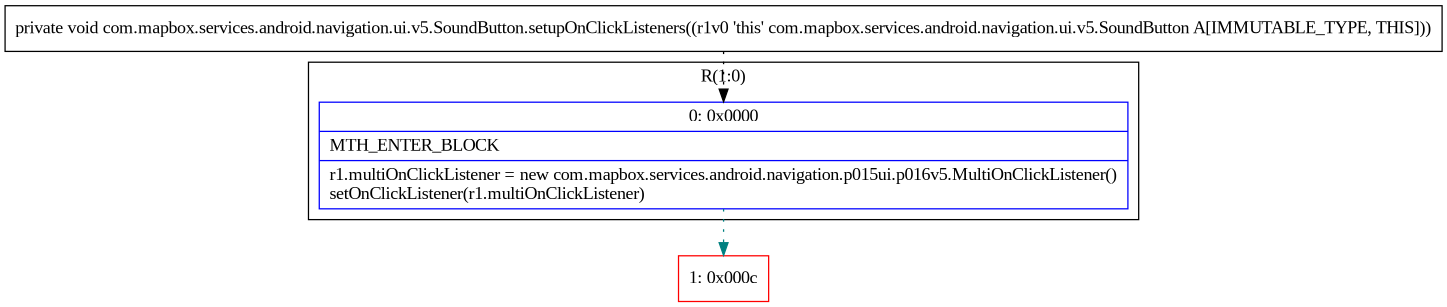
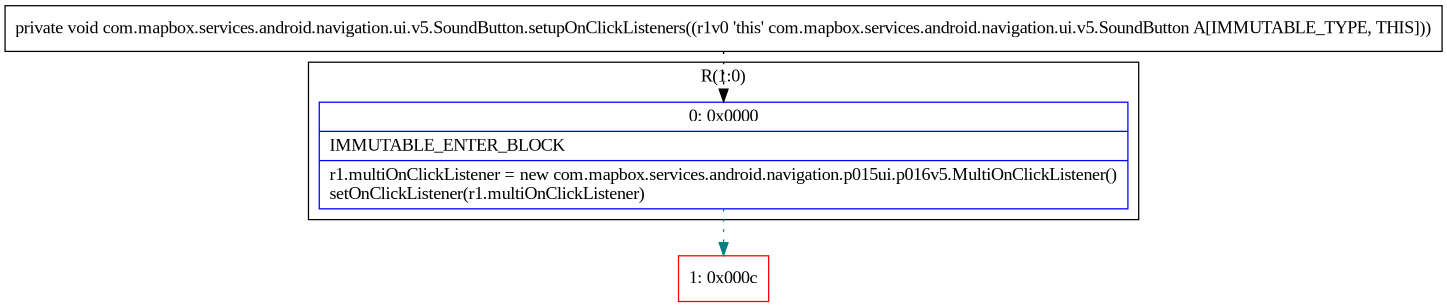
node "0: 0x0000": text "MTH_ENTER_BLOCK" -> "IMMUTABLE_ENTER_BLOCK"
